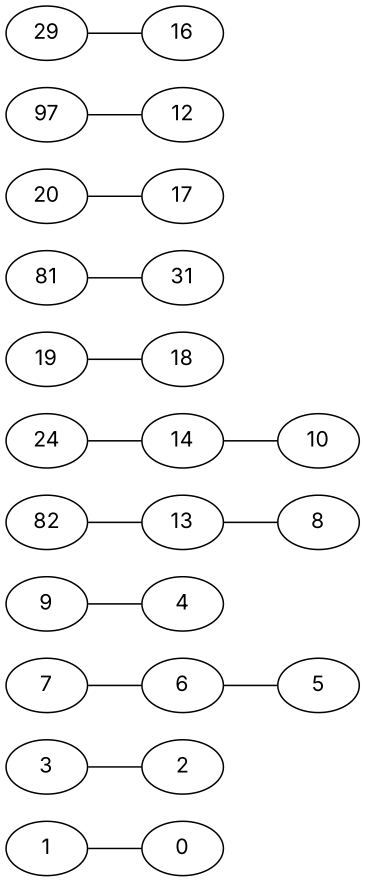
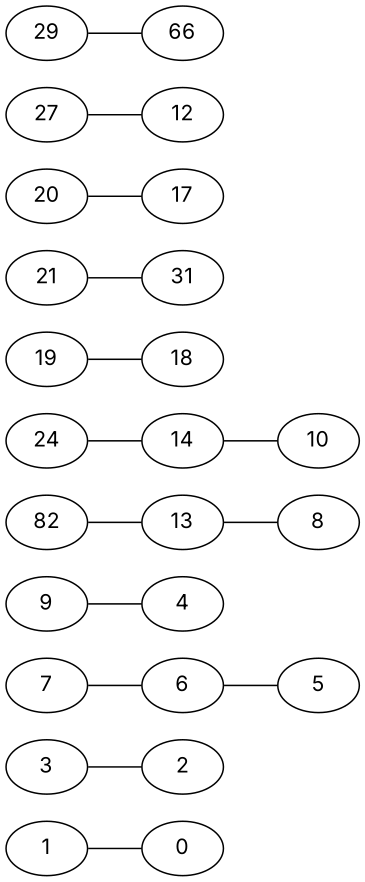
node "16": label "16" -> "66"
node "97": label "97" -> "27"
node "81": label "81" -> "21"
